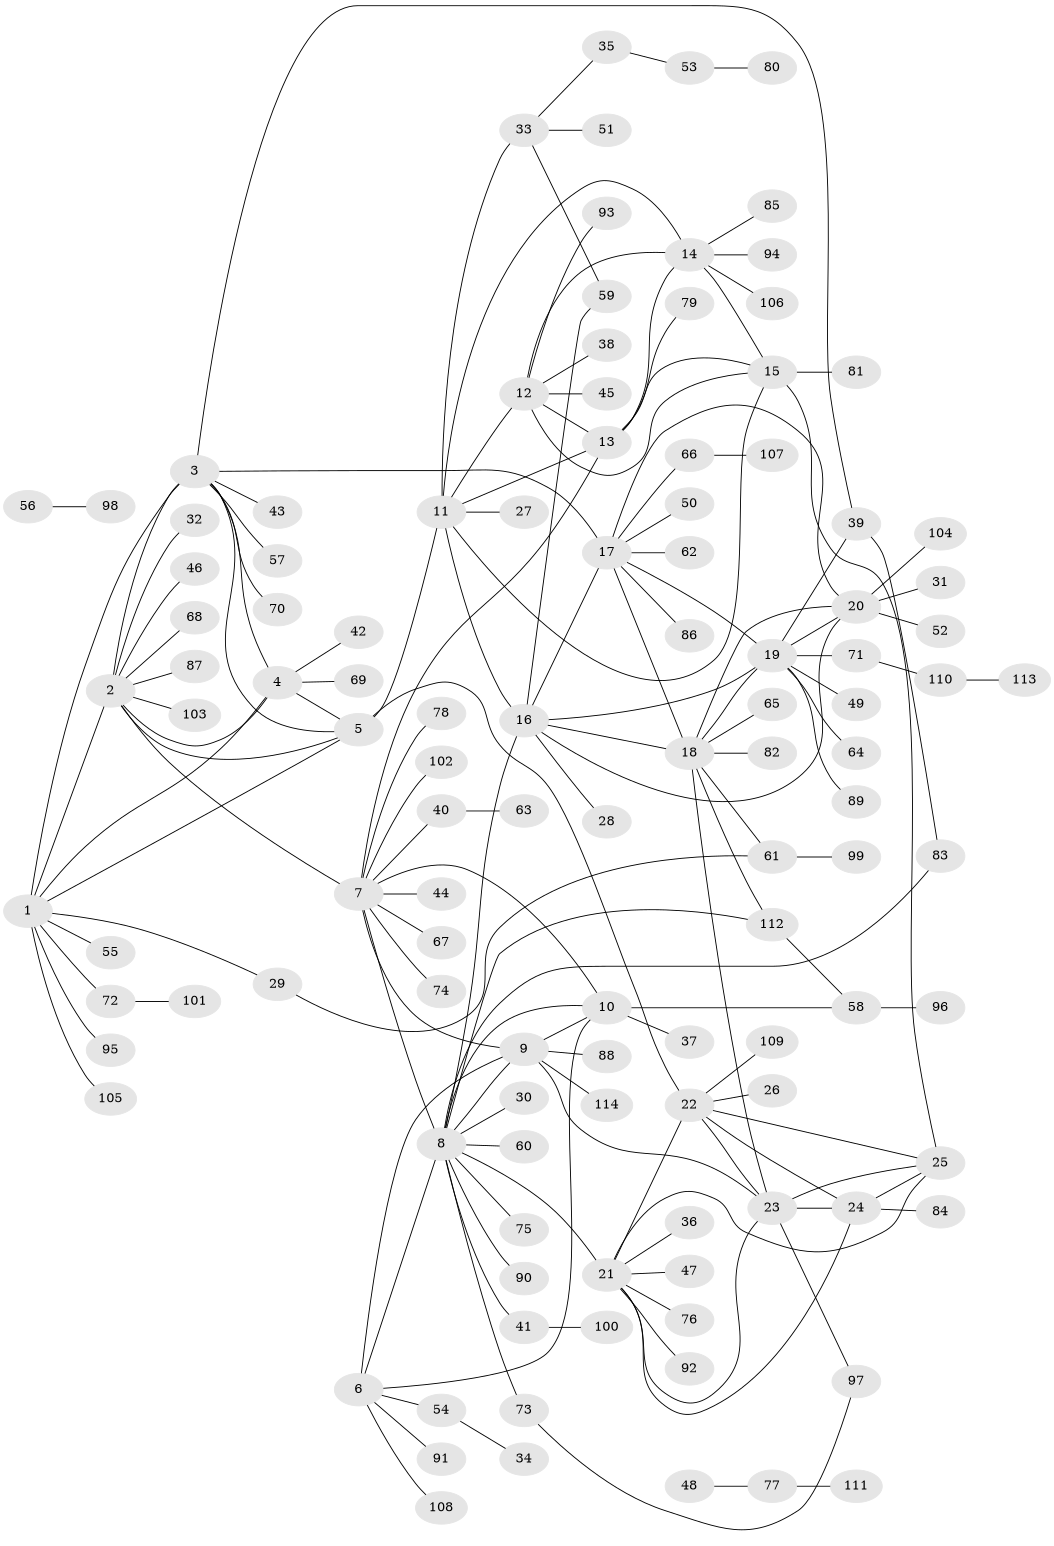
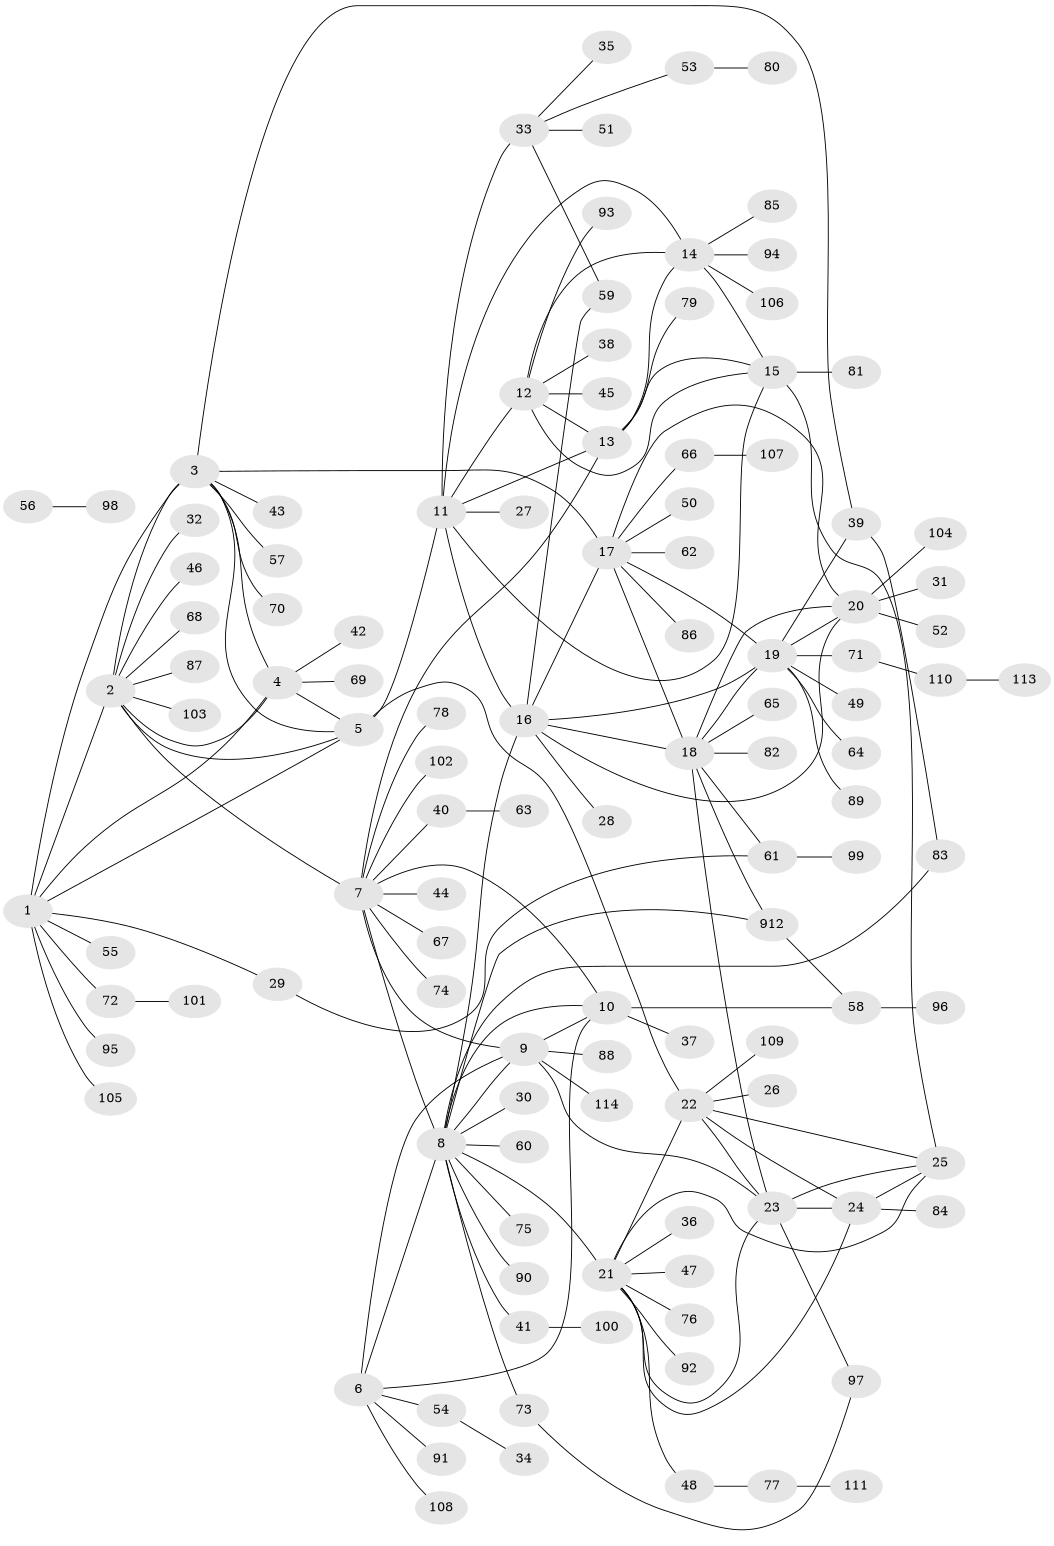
edge "35" -- "53": now "33" -- "53"
node "112": label "112" -> "912"
edge "21" -- "48": added
